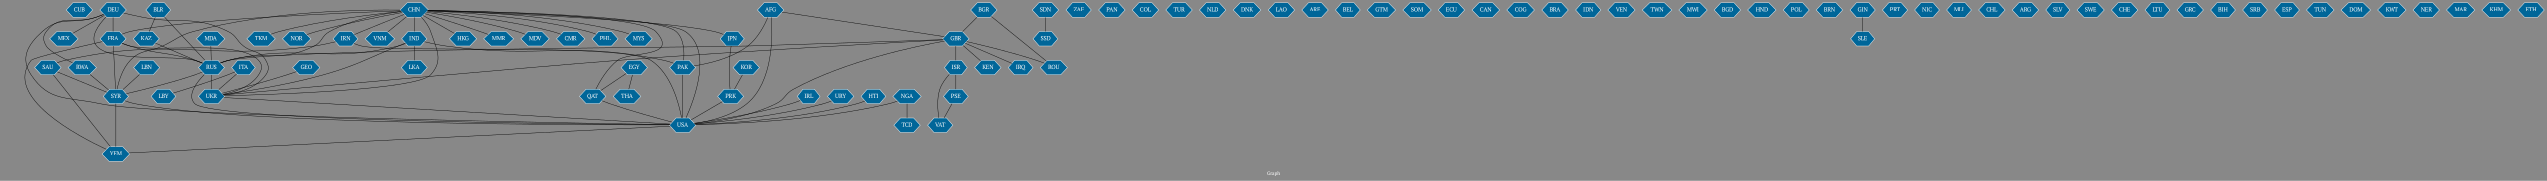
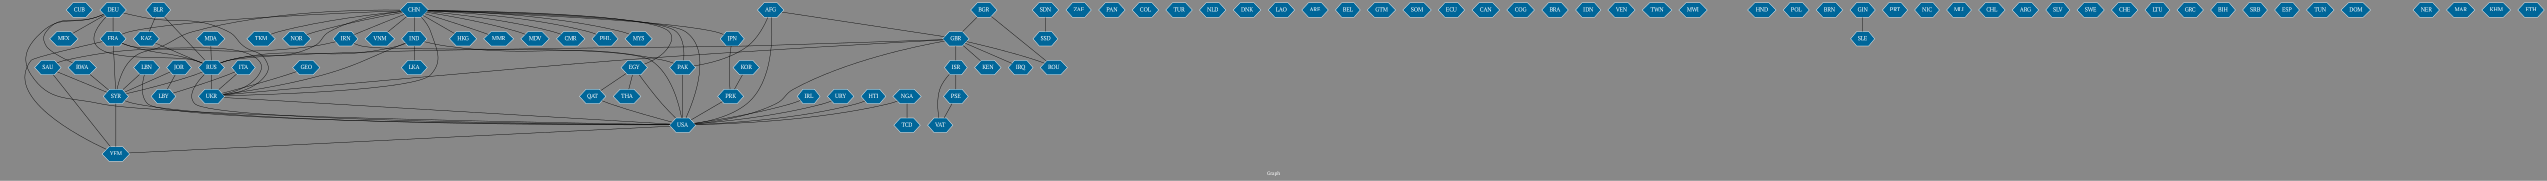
node "BGD": removed
node "KWT": removed
edge "CHN" -- "QAT": now "CHN" -- "EGY"
node "JOR": added
edge "EGY" -- "USA": added
edge "LBN" -- "USA": added
